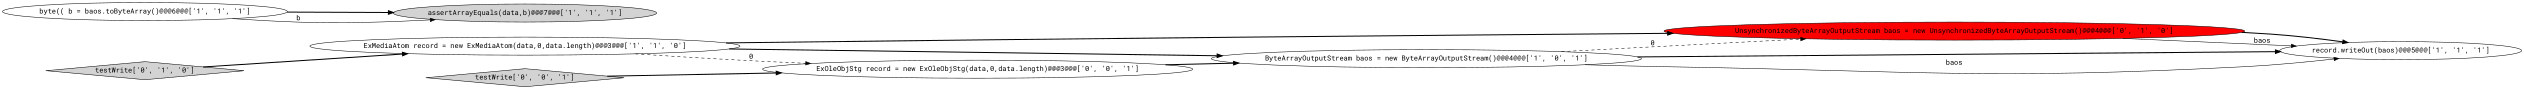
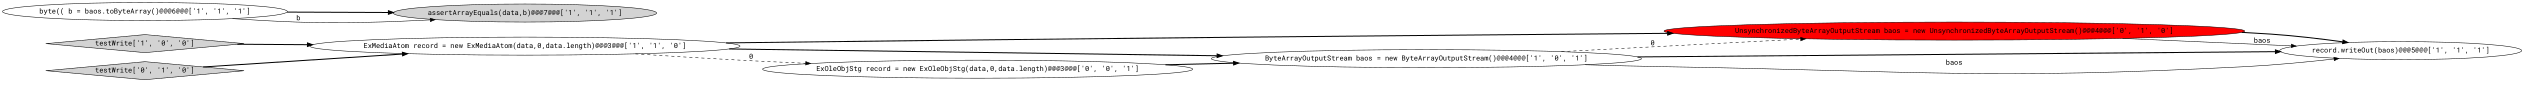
node "testWrite['1', '0', '0']": added
node "testWrite['0', '0', '1']": removed
